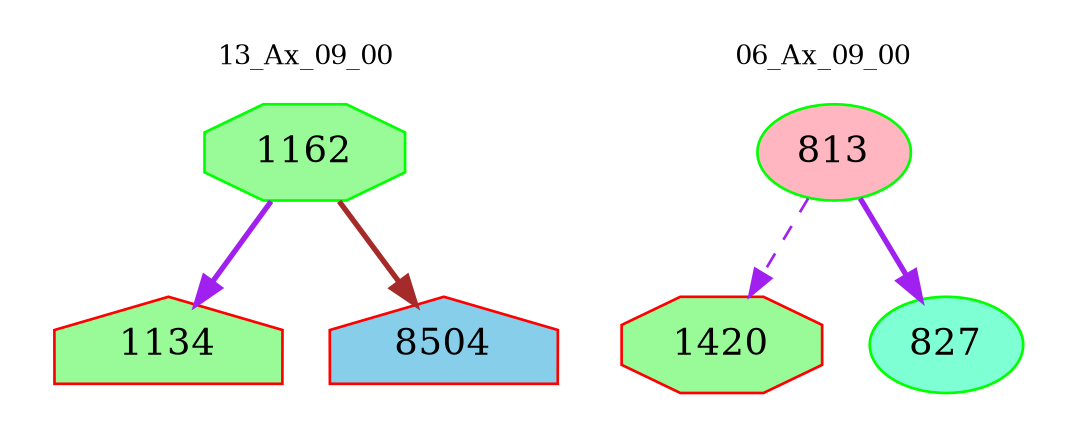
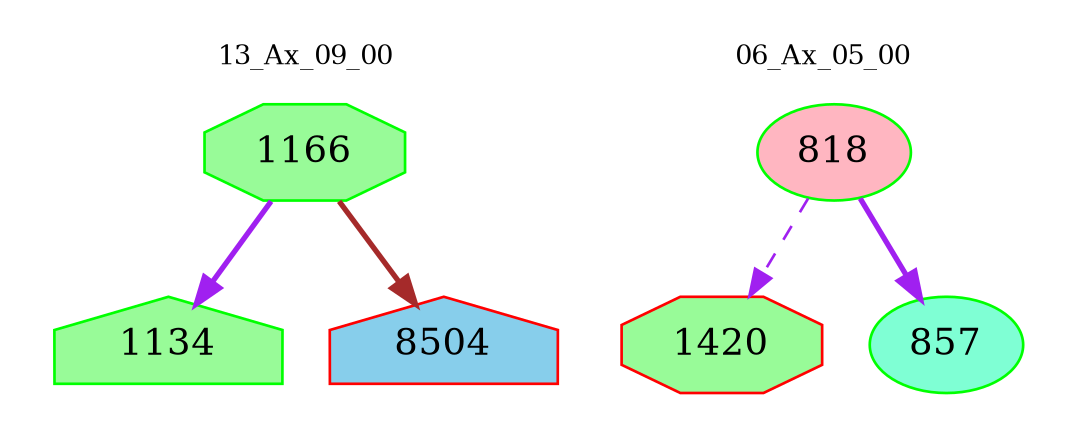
cluster "06_Ax_09_00": label "06_Ax_09_00" -> "06_Ax_05_00"
node "1162": label "1162" -> "1166"
node "813": label "813" -> "818"
node "1134": color red -> green
node "827": label "827" -> "857"
